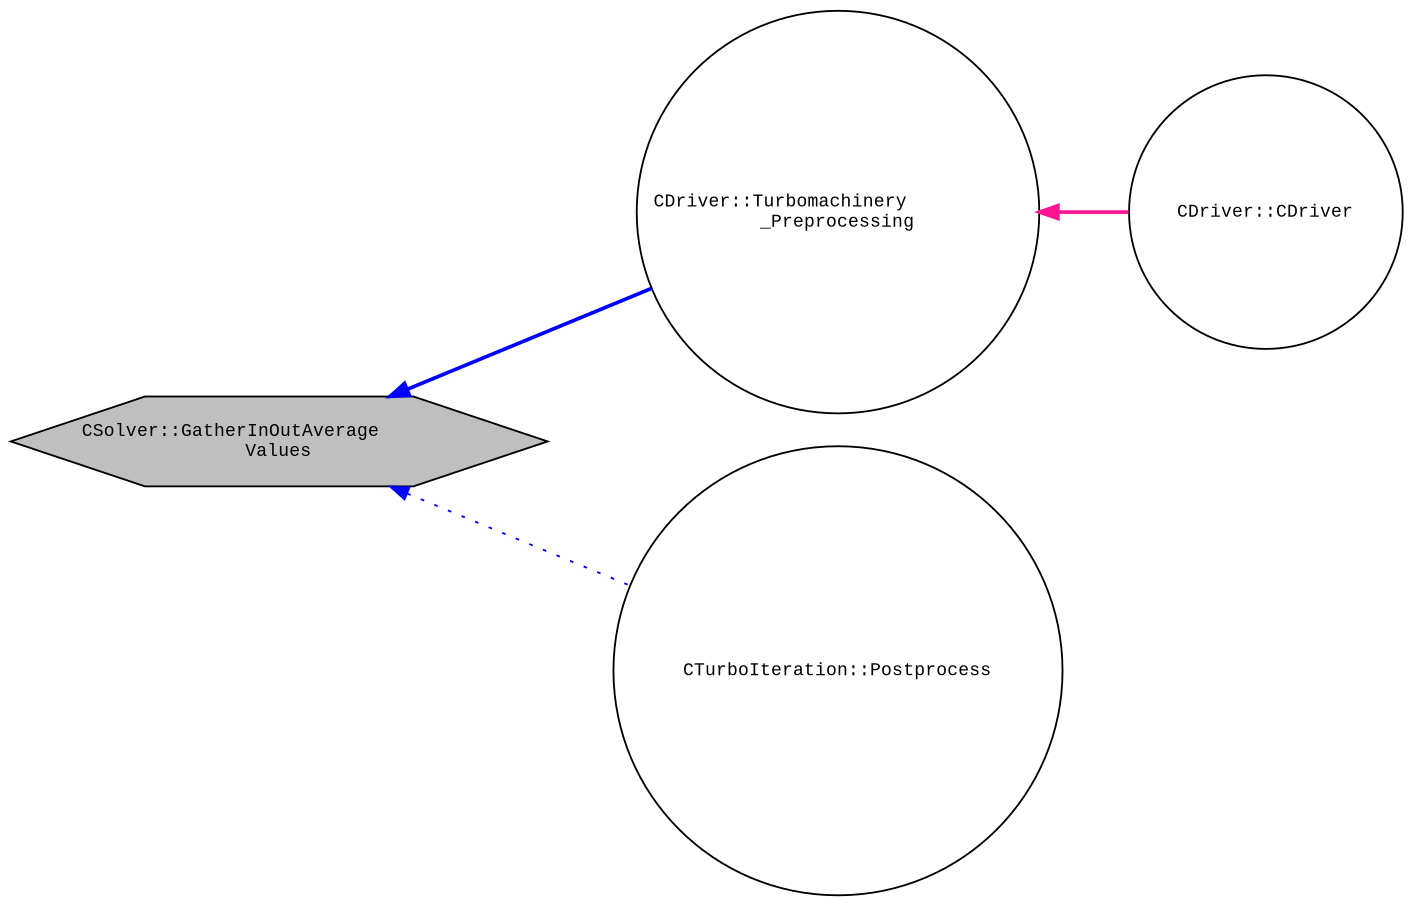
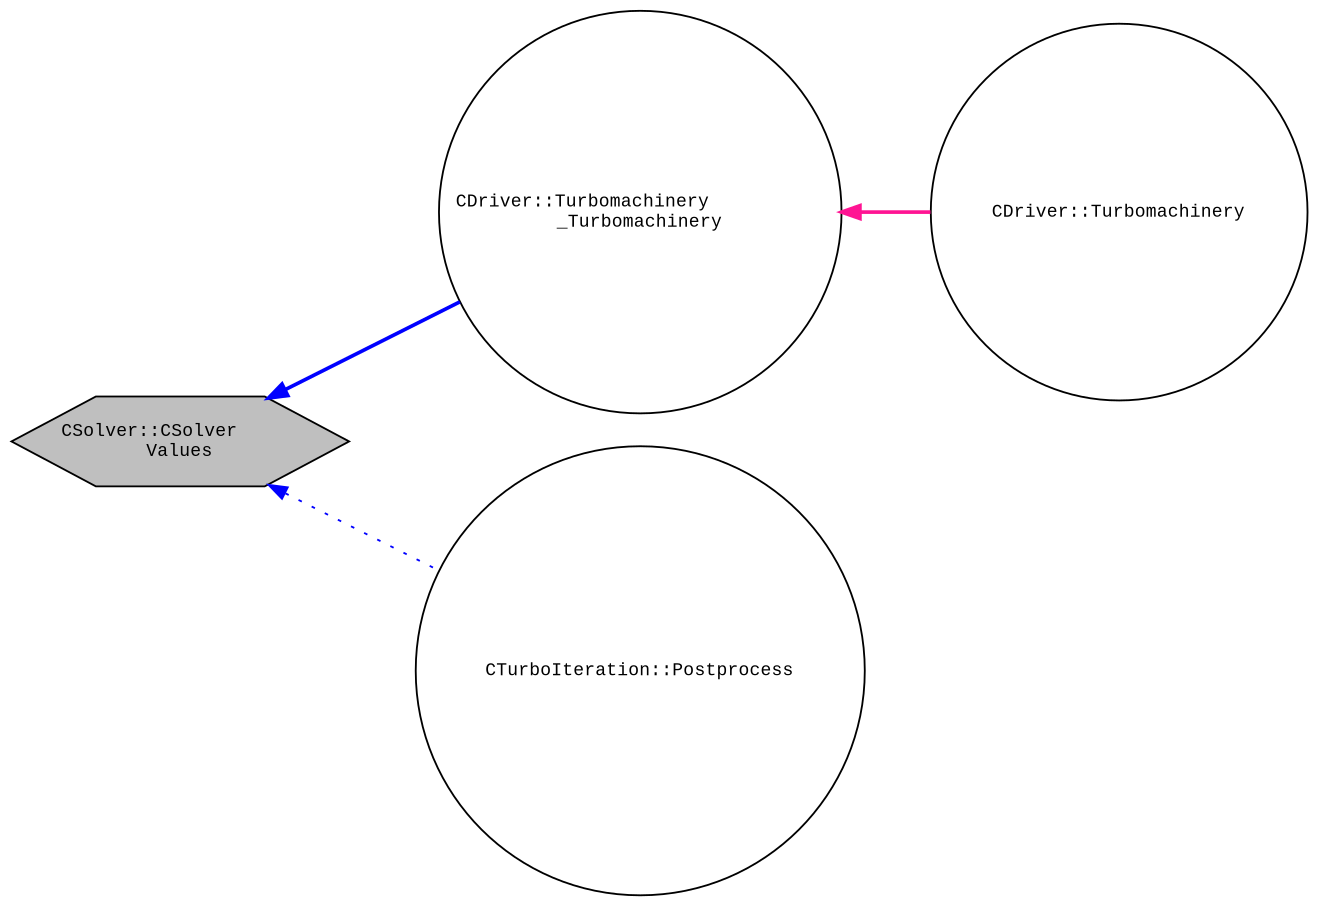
node "CDriver::Turbomachinery _Preprocessing": label "CDriver::Turbomachinery _Preprocessing" -> "CDriver::Turbomachinery _Turbomachinery"
node "CDriver::CDriver": label "CDriver::CDriver" -> "CDriver::Turbomachinery"
node "CSolver::GatherInOutAverage Values": label "CSolver::GatherInOutAverage Values" -> "CSolver::CSolver Values"
